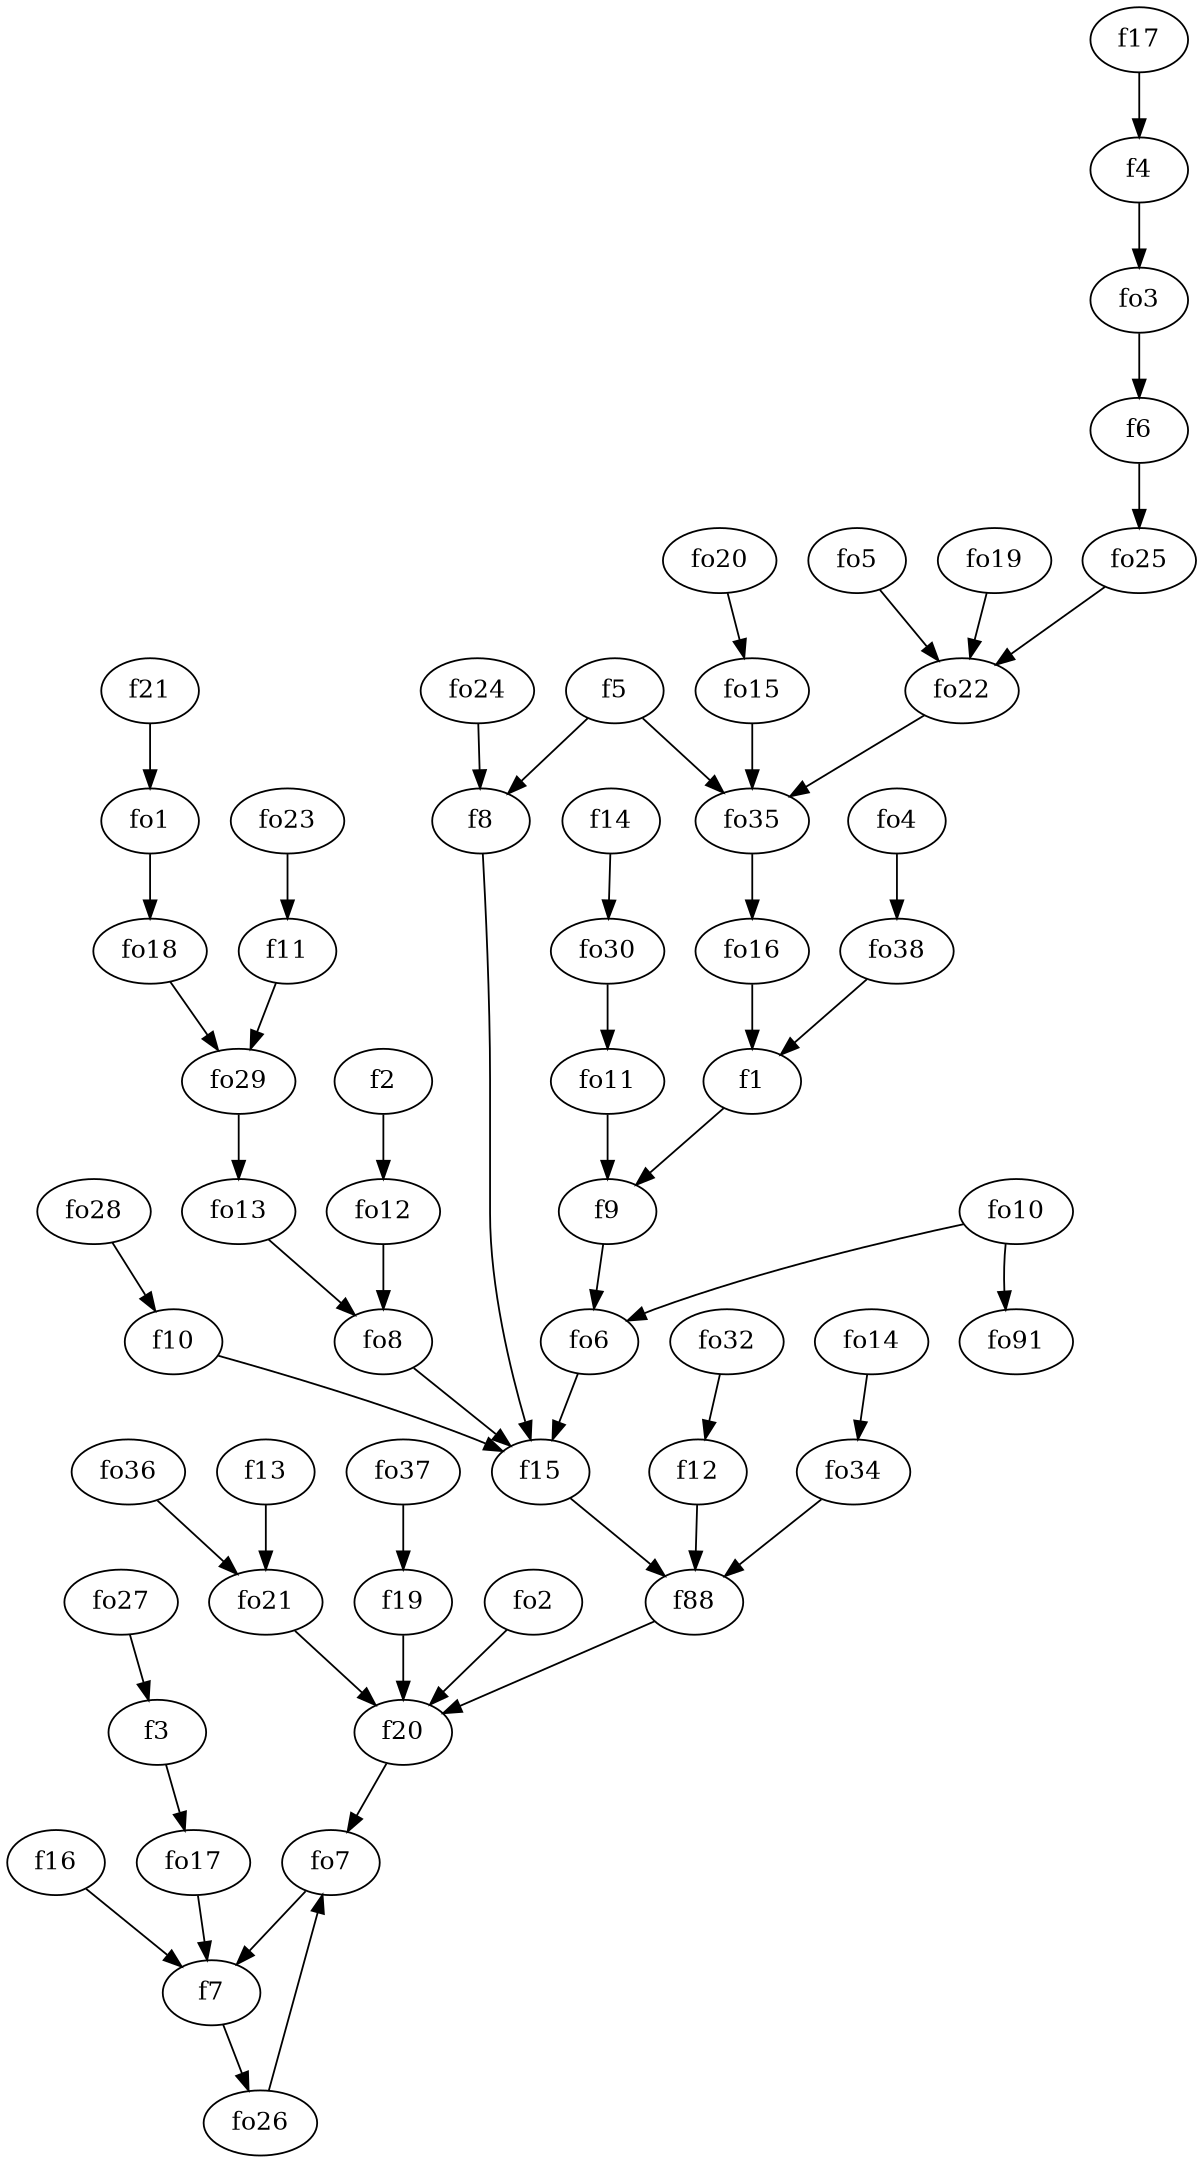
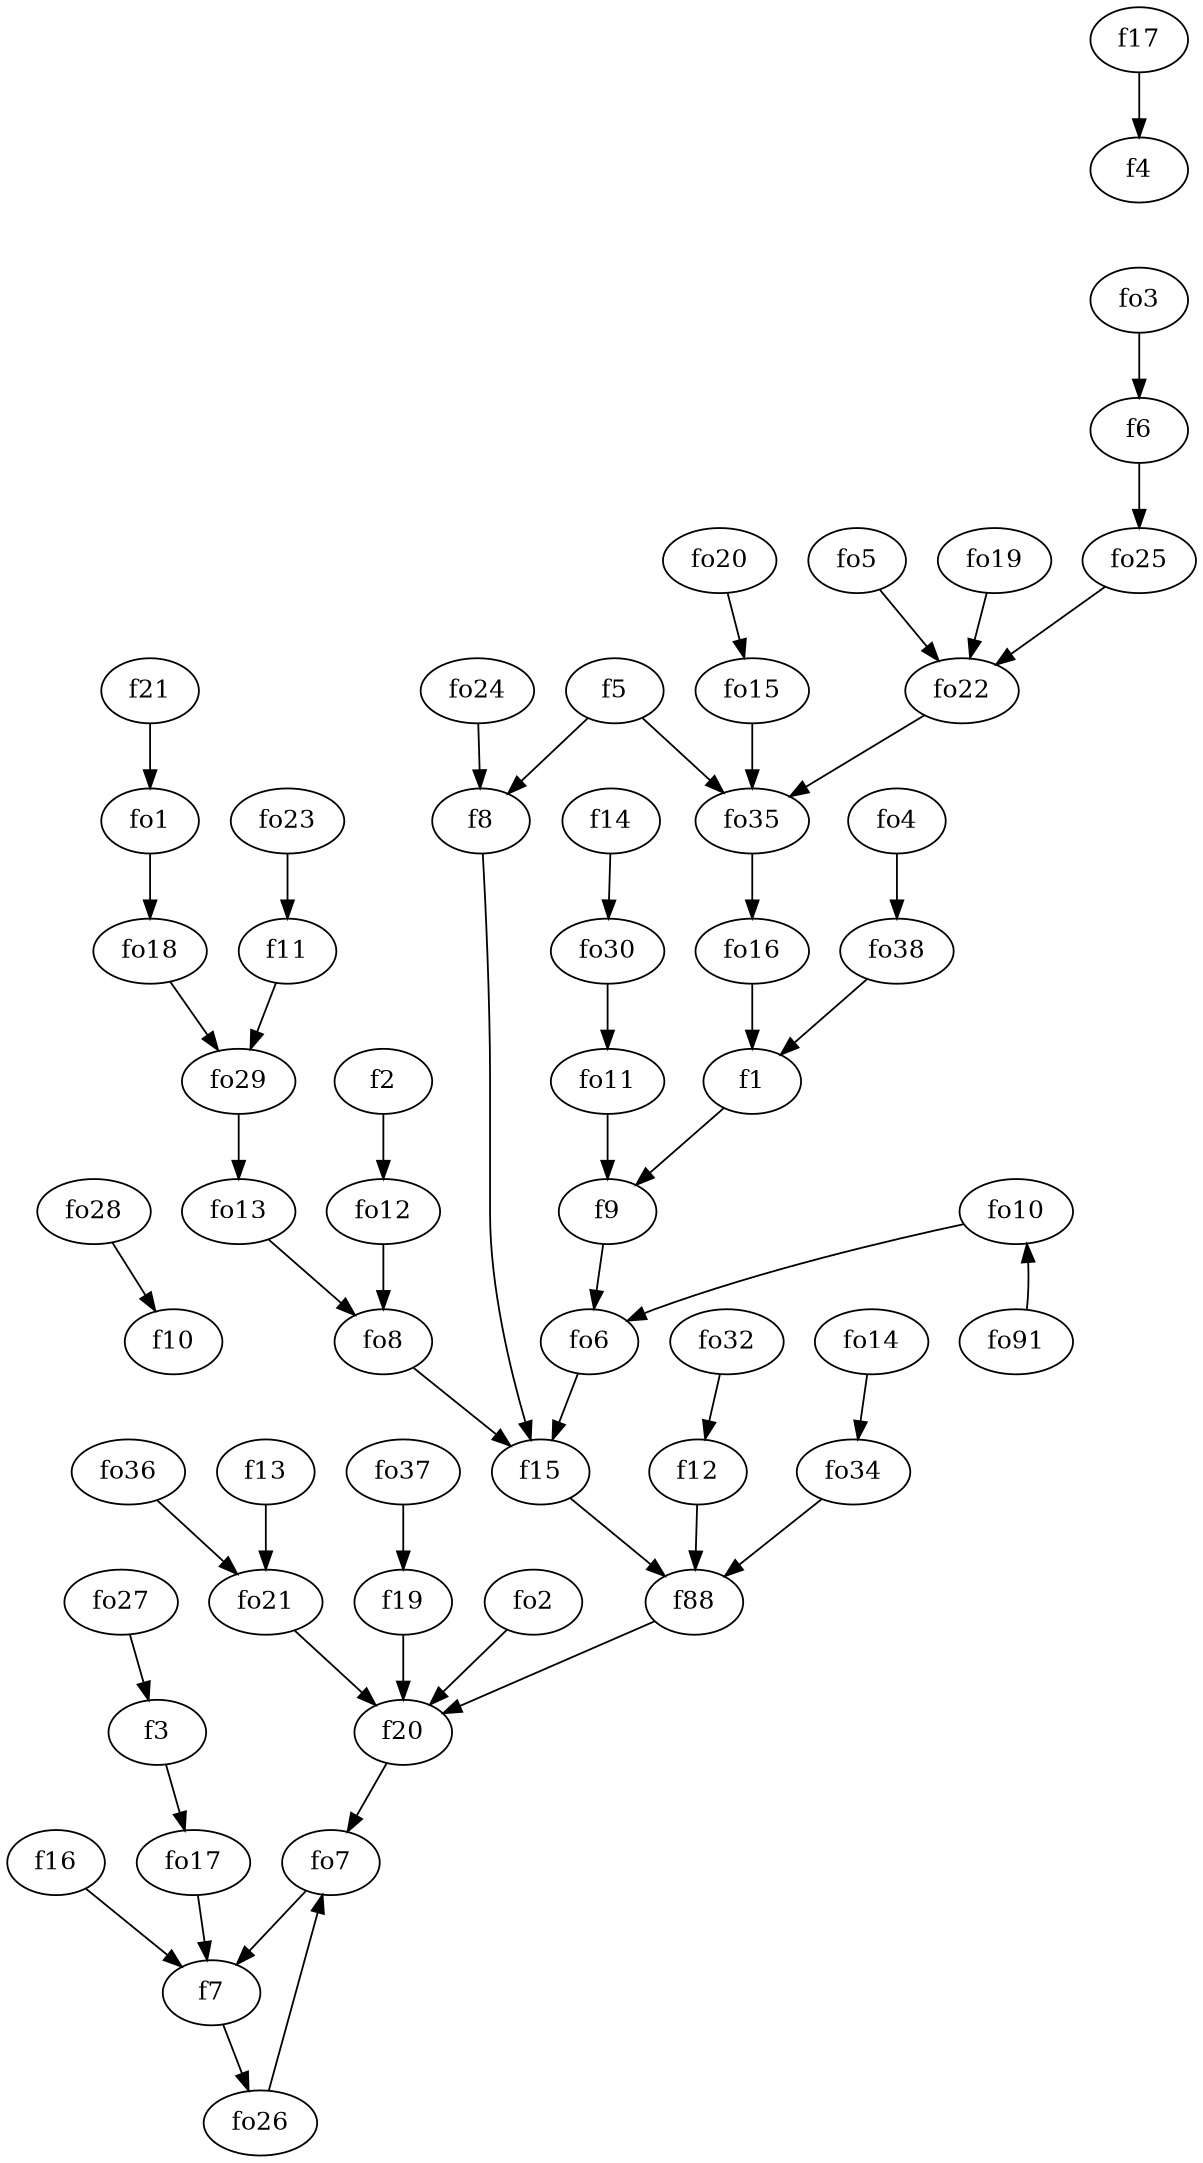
edge "f4" -> "fo3": removed
edge "fo10" -> "fo91": reversed
edge "f10" -> "f15": removed
